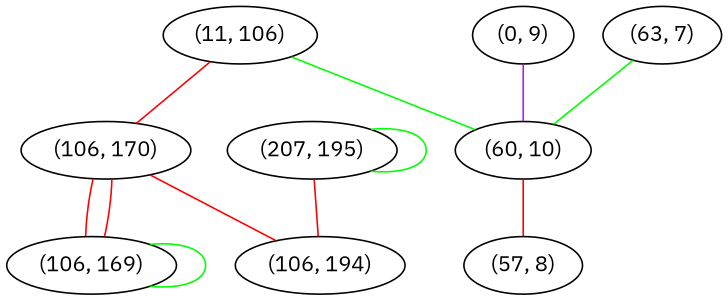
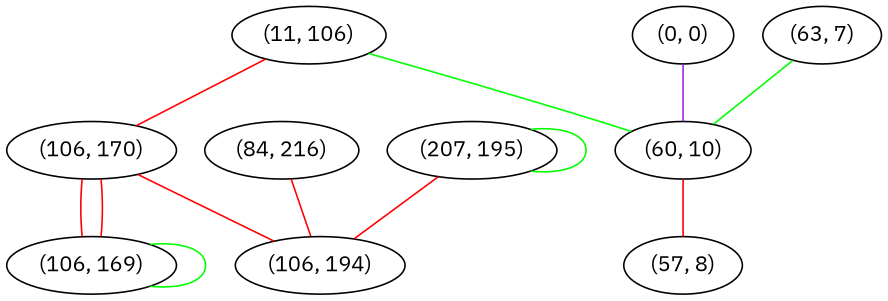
node "(0, 9)": label "(0, 9)" -> "(0, 0)"
node "(84, 216)": added
